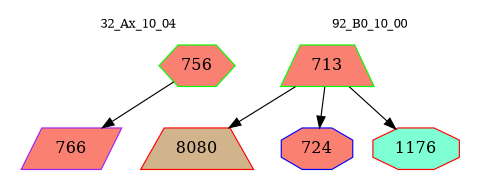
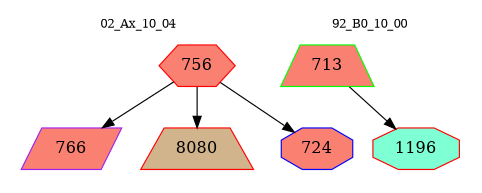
cluster "32_Ax_10_04": label "32_Ax_10_04" -> "02_Ax_10_04"
node "756": color green -> red
edge "713" -> "8080": now "756" -> "8080"
edge "713" -> "724": now "756" -> "724"
node "1176": label "1176" -> "1196"
